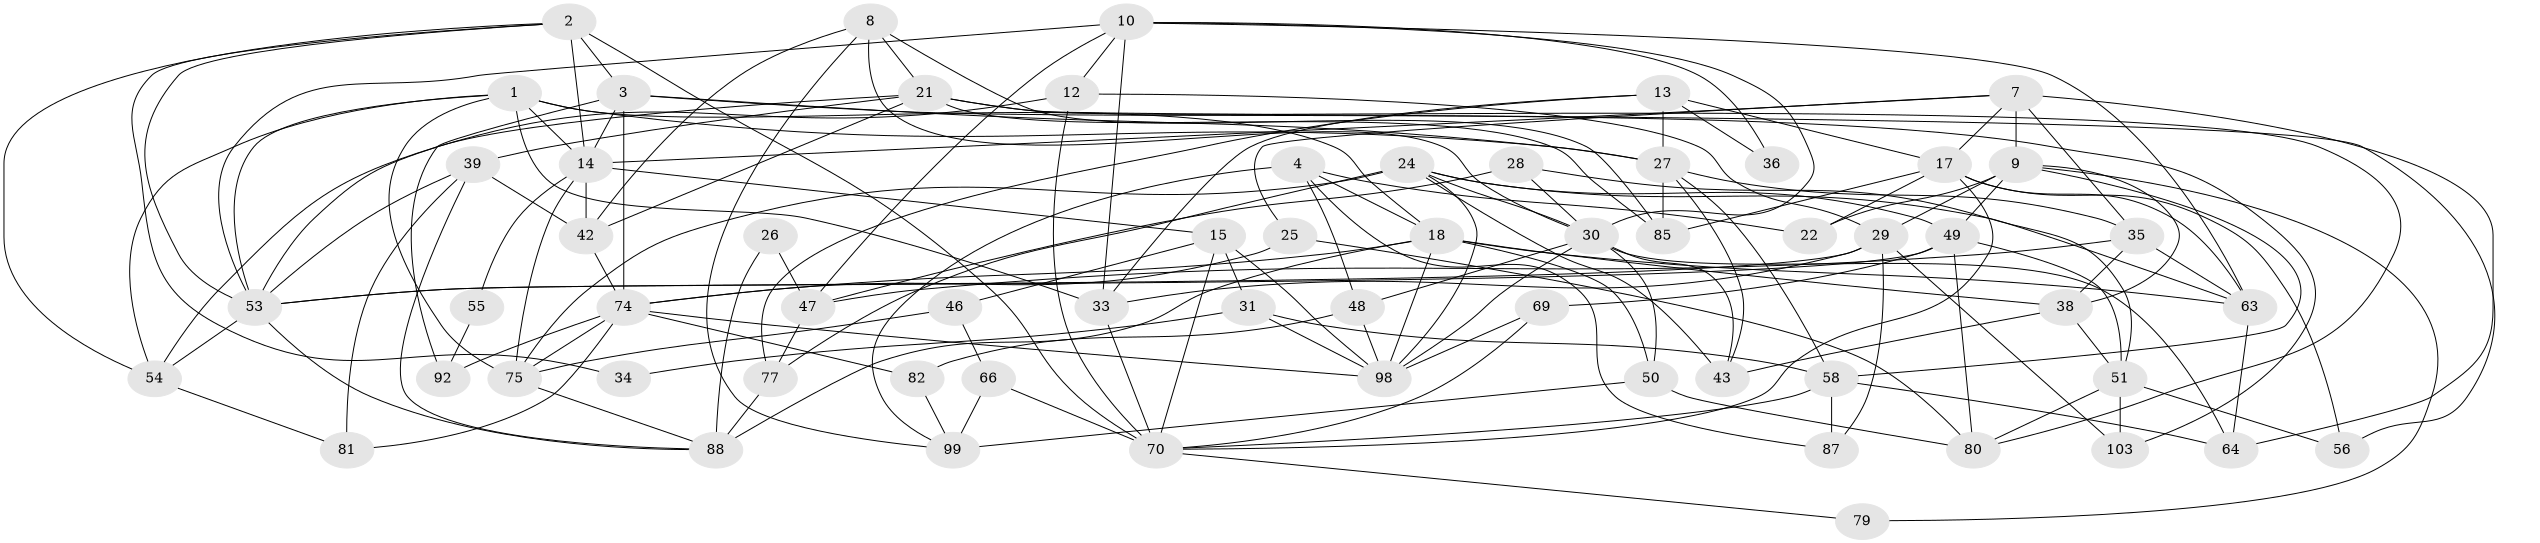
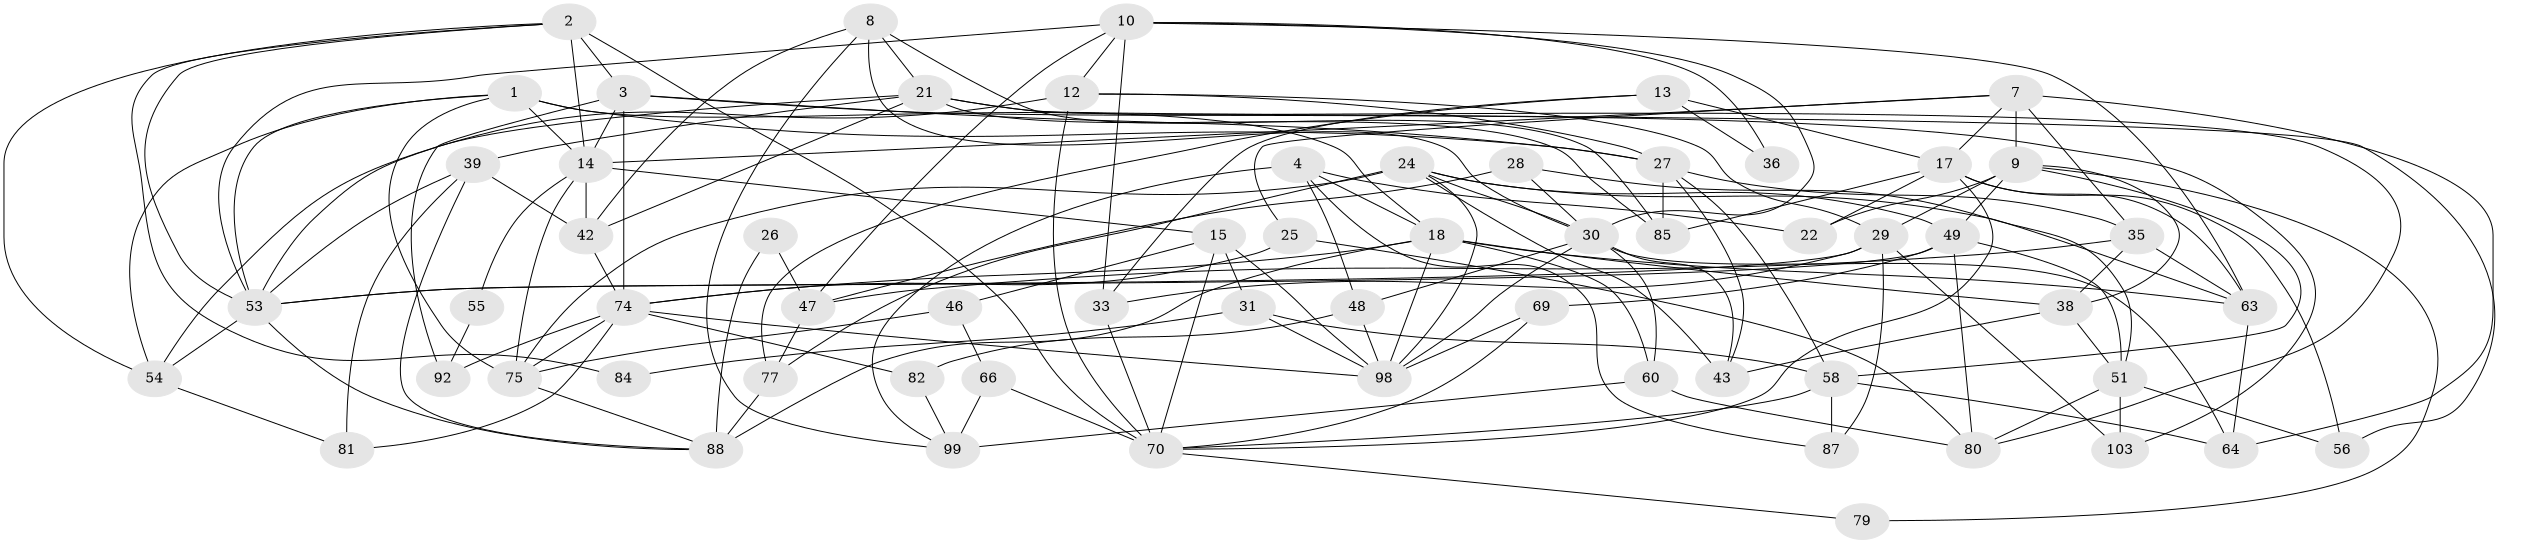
edge "13" -- "27": now "12" -- "27"
edge "1" -- "33": removed
node "34": label "34" -> "84"
node "50": label "50" -> "60"
